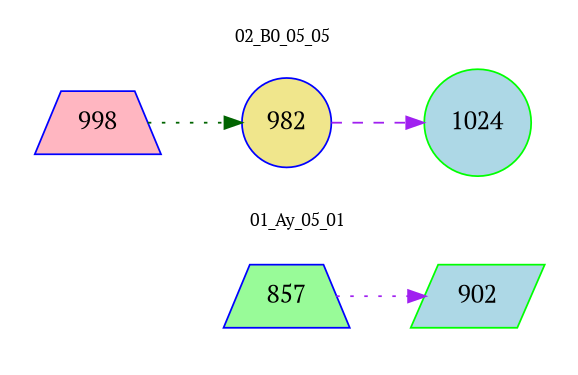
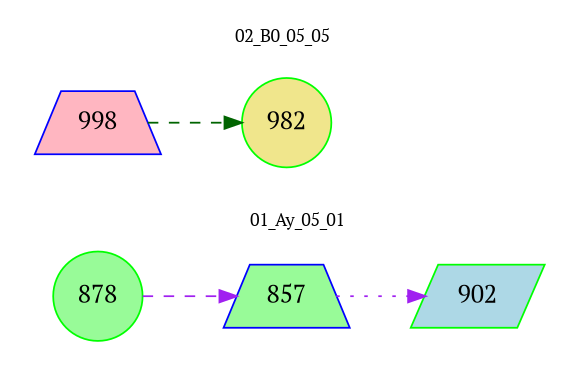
edge "998" -> "982": style dotted -> dashed
node "982": color blue -> green
node "1024": removed
node "878": added
